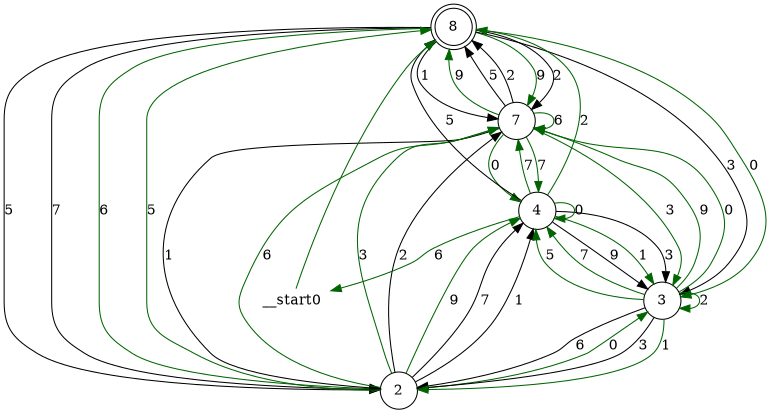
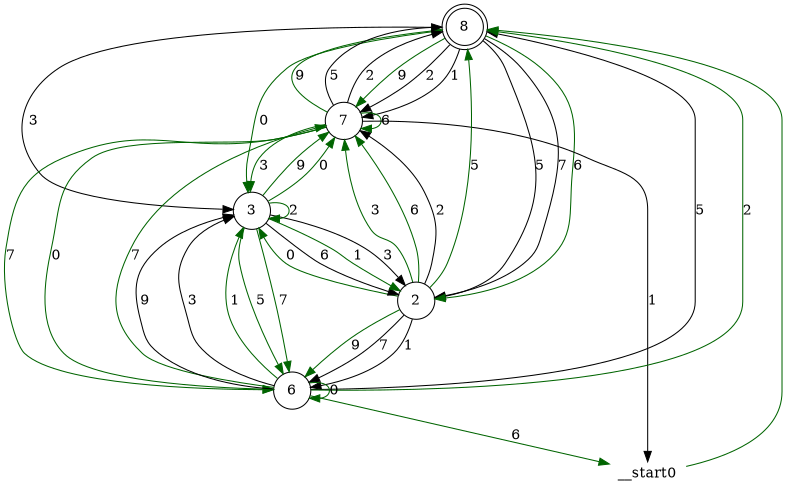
edge "7" -> "2": now "7" -> "__start0"
node "4": label "4" -> "6"
